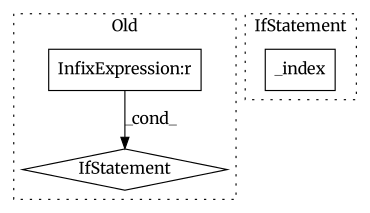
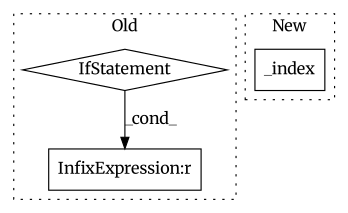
cluster "IfStatement": label "IfStatement" -> "New"
edge "InfixExpression:r" -> "IfStatement": reversed
